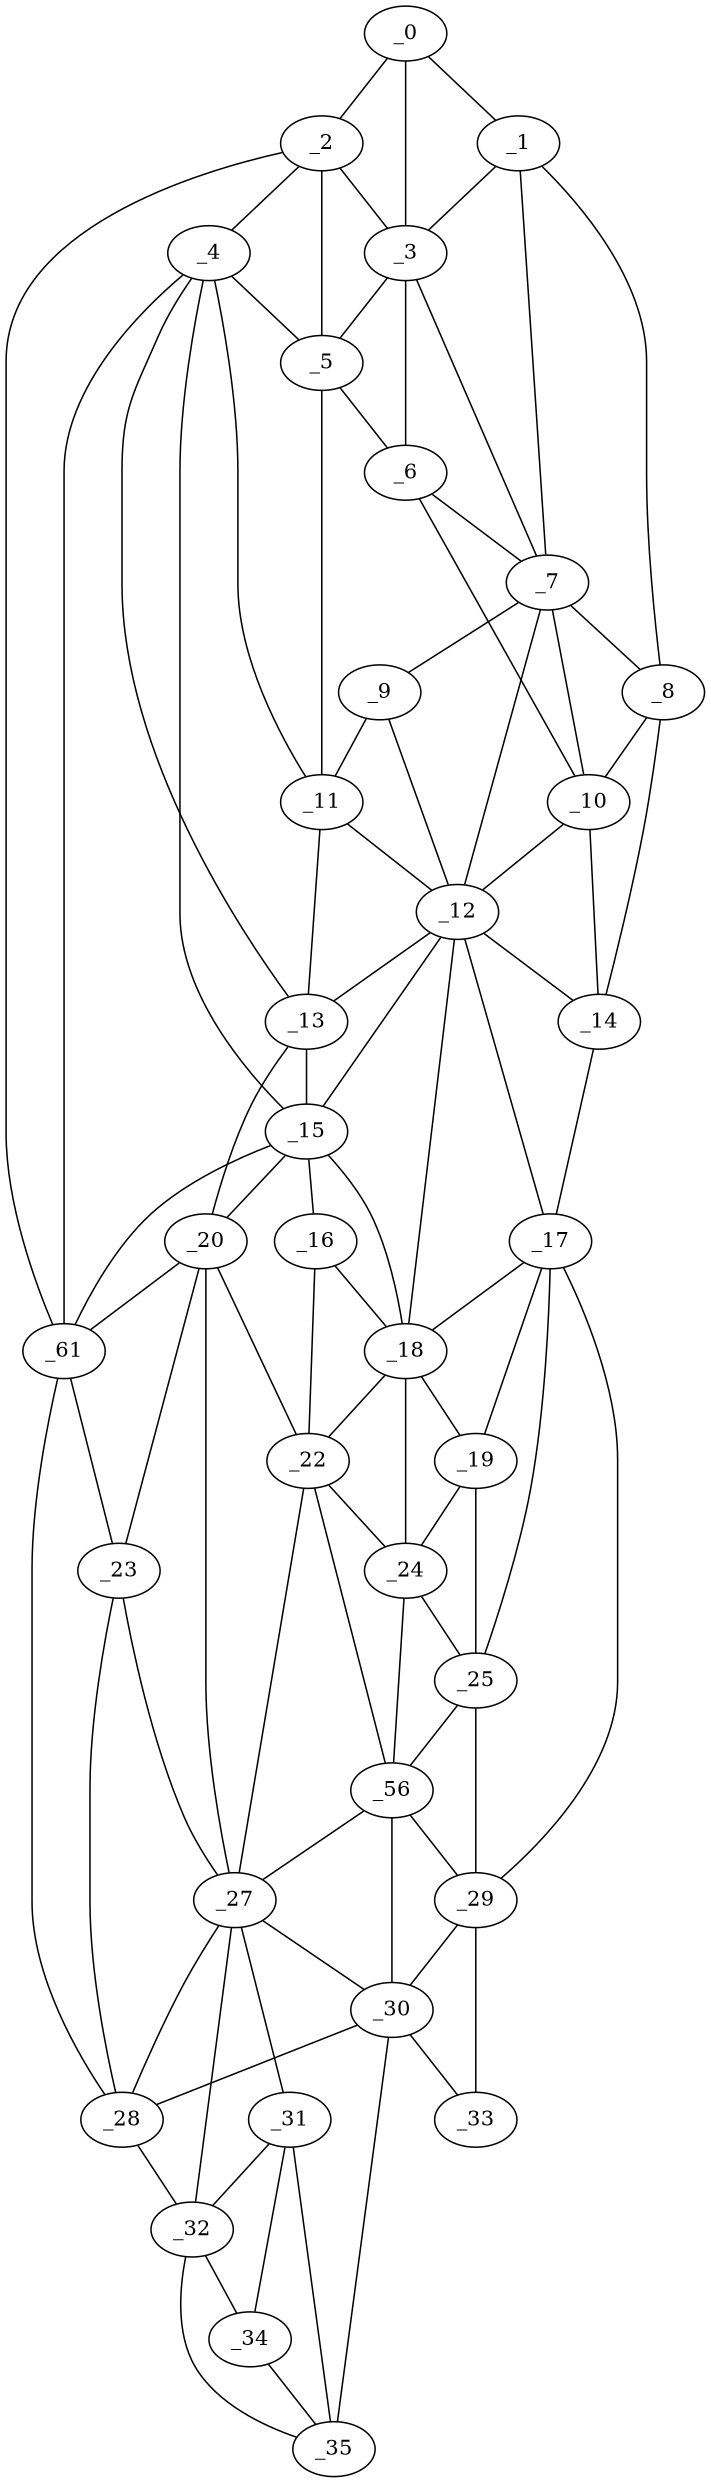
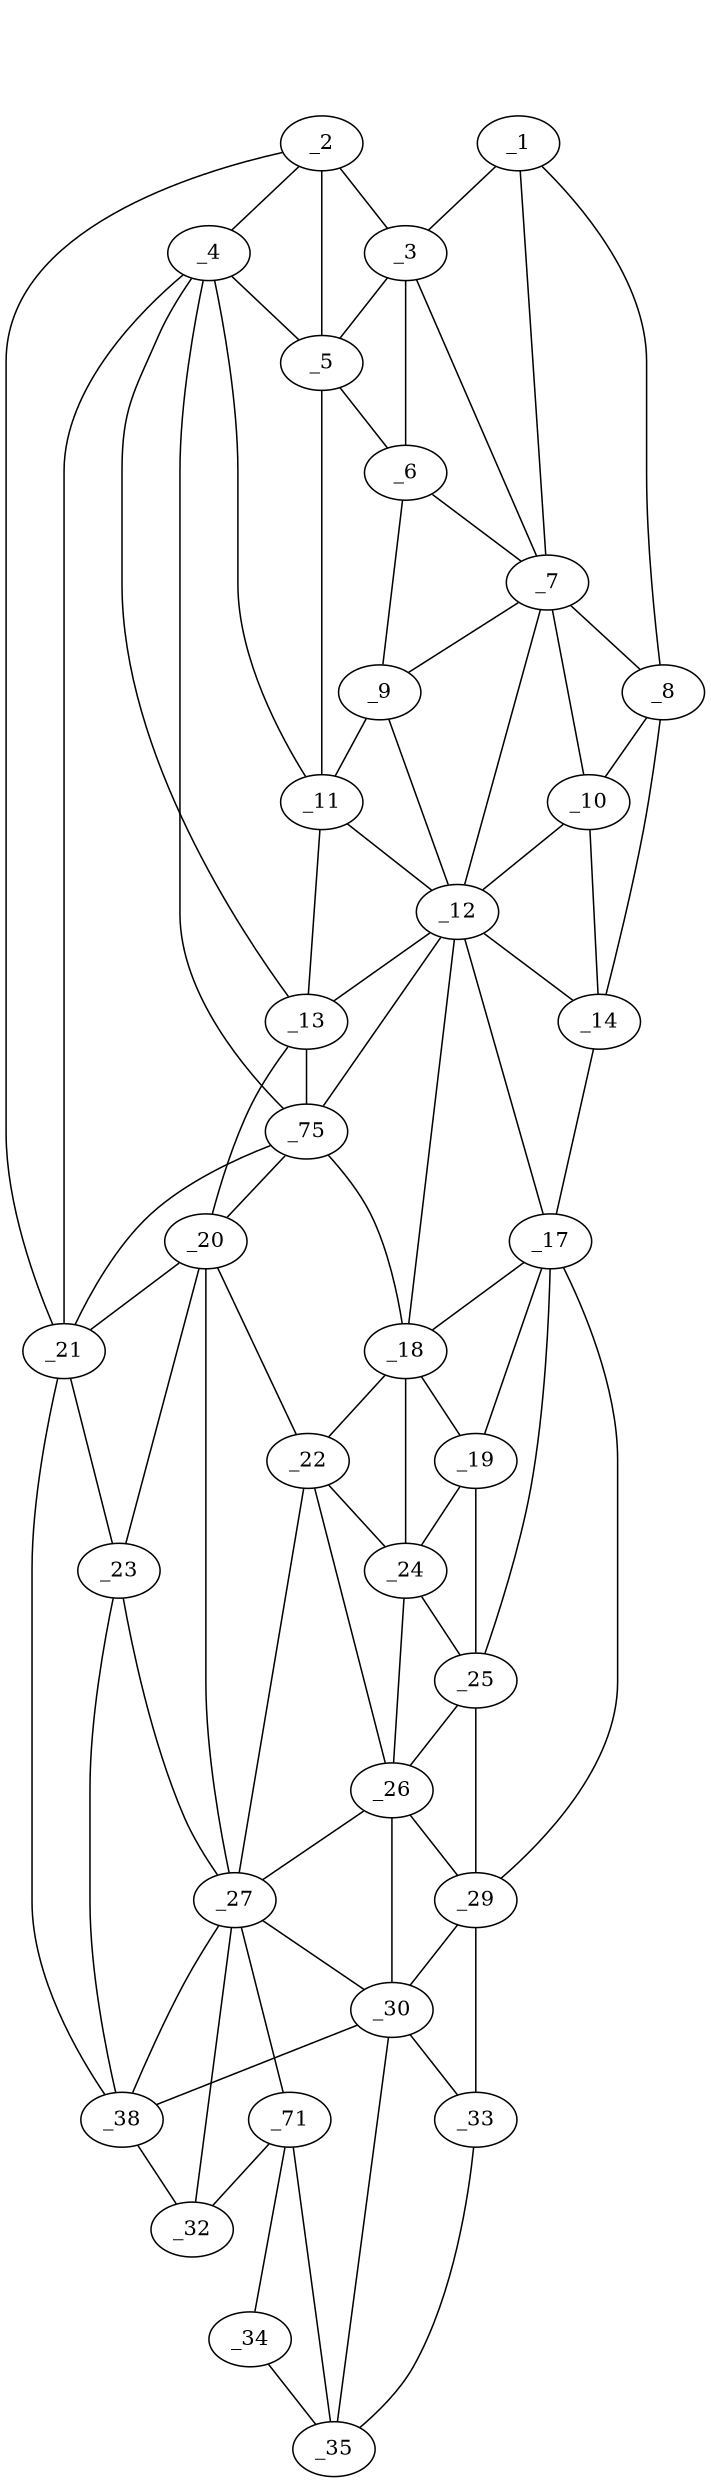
node "_0": removed
edge "_6" -- "_10": now "_6" -- "_9"
node "_15": label "_15" -> "_75"
node "_16": removed
node "_61": label "_61" -> "_21"
node "_56": label "_56" -> "_26"
node "_28": label "_28" -> "_38"
node "_31": label "_31" -> "_71"
edge "_32" -- "_34": removed
edge "_32" -- "_35": now "_33" -- "_35"
